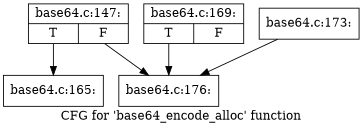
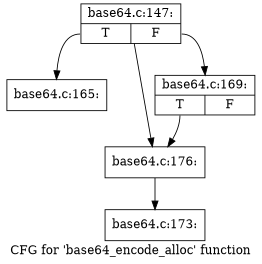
edge "base64.c:147:" -> "base64.c:169:": added
edge "base64.c:173:" -> "base64.c:176:": reversed
